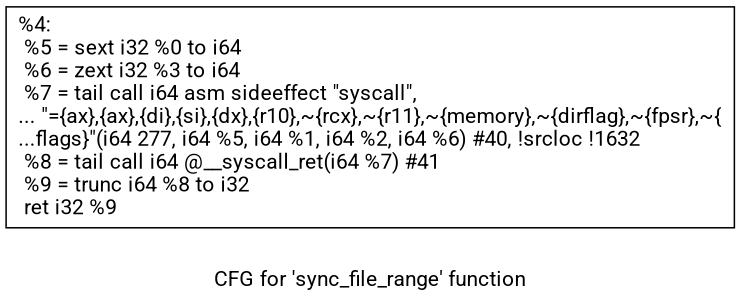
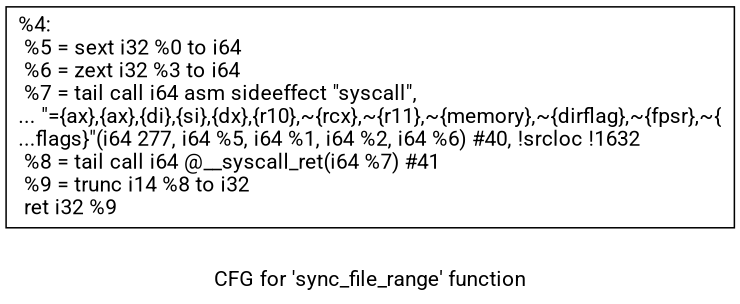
node "%4:": text "%9 = trunc i64 %8 to i32" -> "%9 = trunc i14 %8 to i32"
